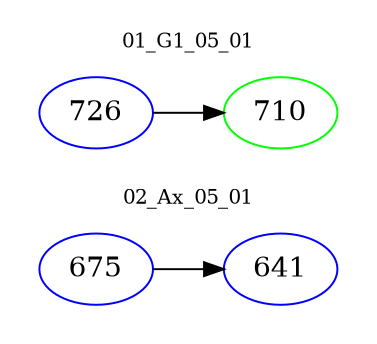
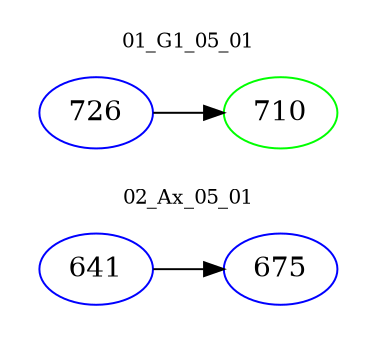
edge "675" -> "641": reversed
